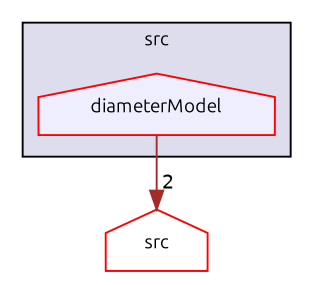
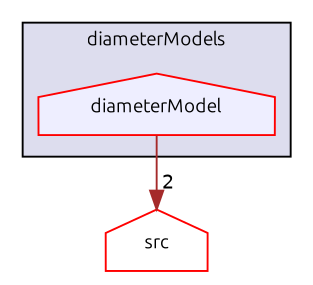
cluster "src": label "src" -> "diameterModels"
